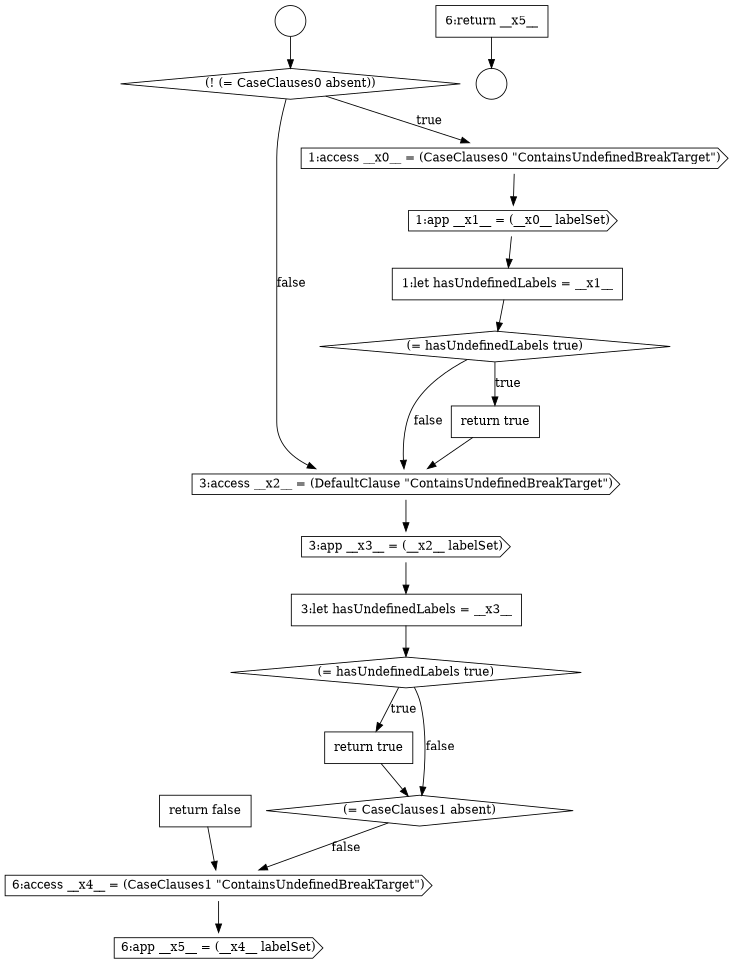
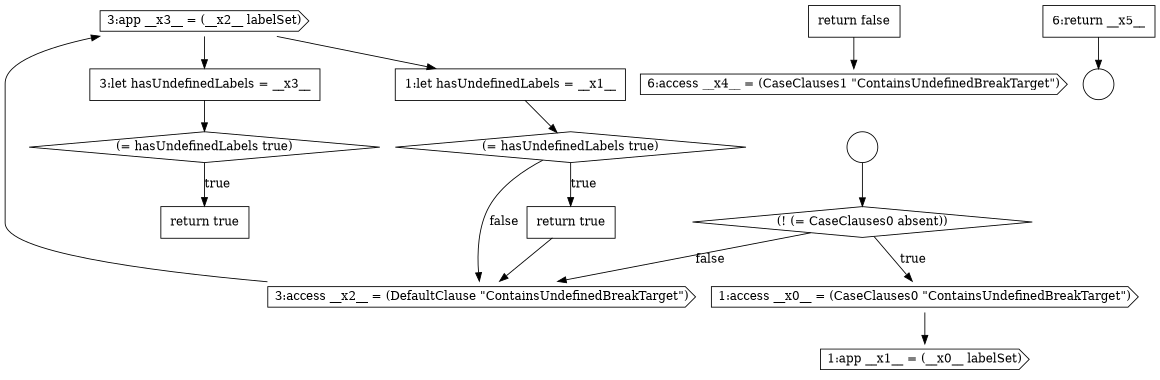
edge "1:app __x1__ = (__x0__ labelSet)" -> "1:let hasUndefinedLabels = __x1__": now "3:app __x3__ = (__x2__ labelSet)" -> "1:let hasUndefinedLabels = __x1__"
node "(= CaseClauses1 absent)": removed
node "6:app __x5__ = (__x4__ labelSet)": removed
